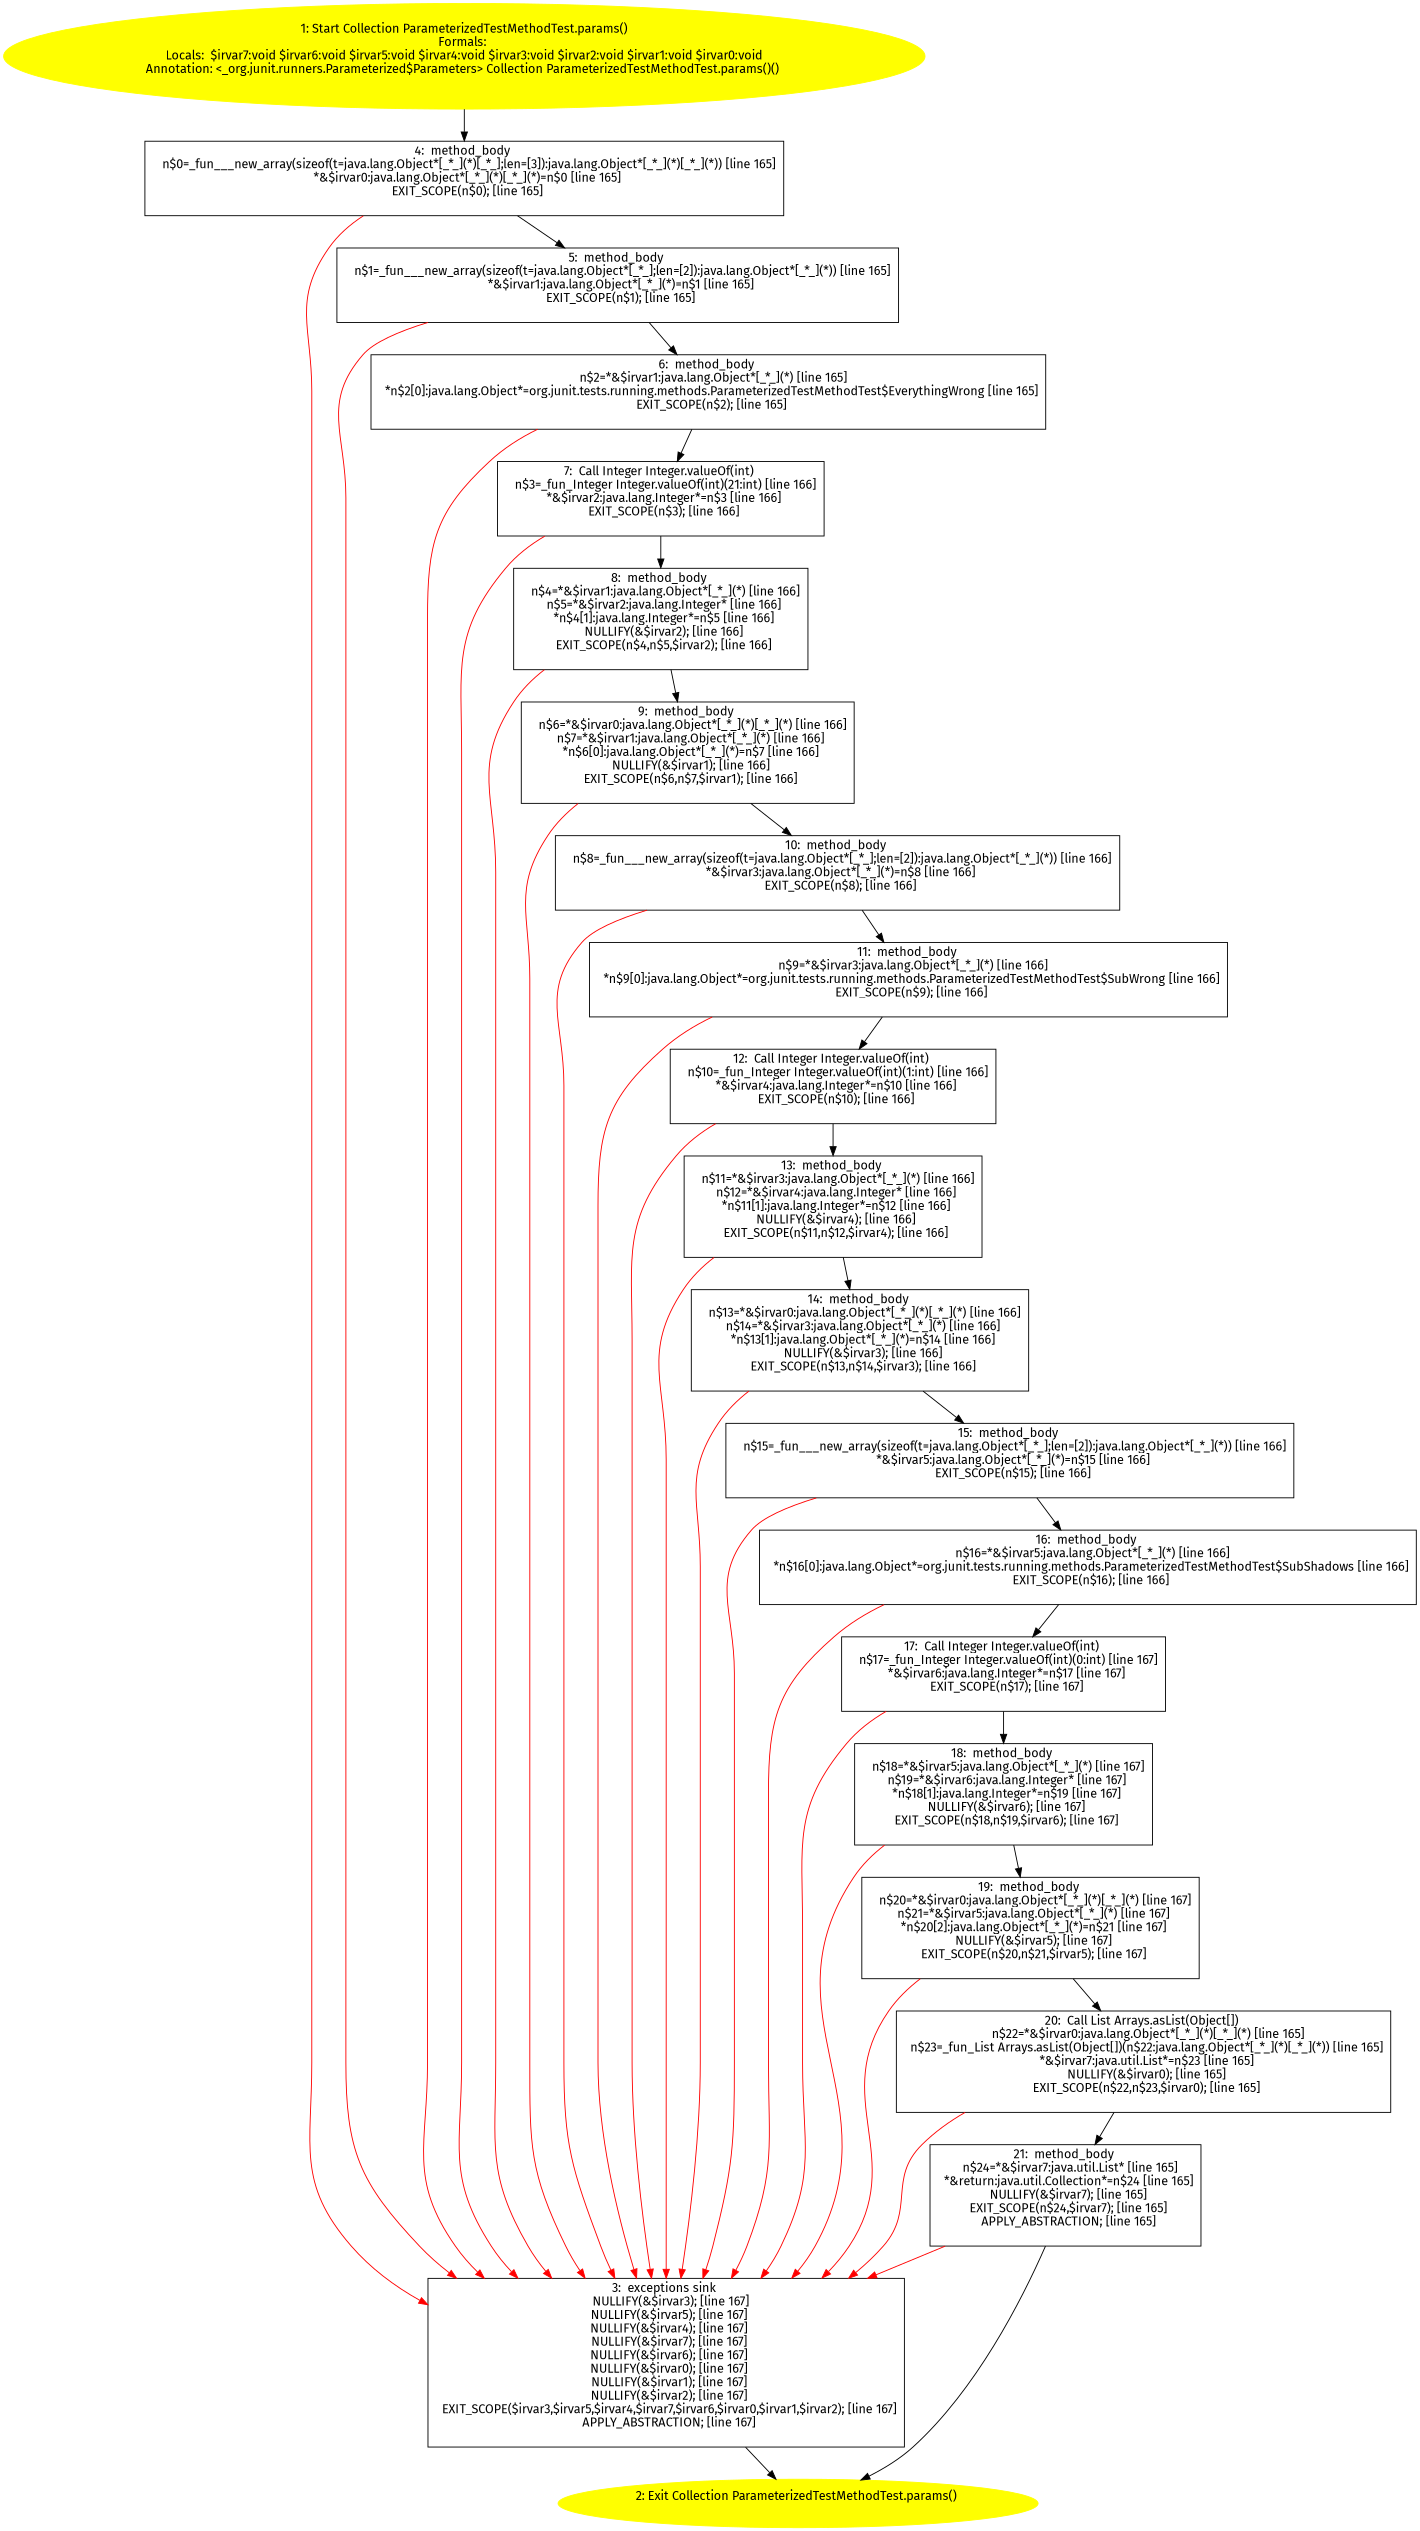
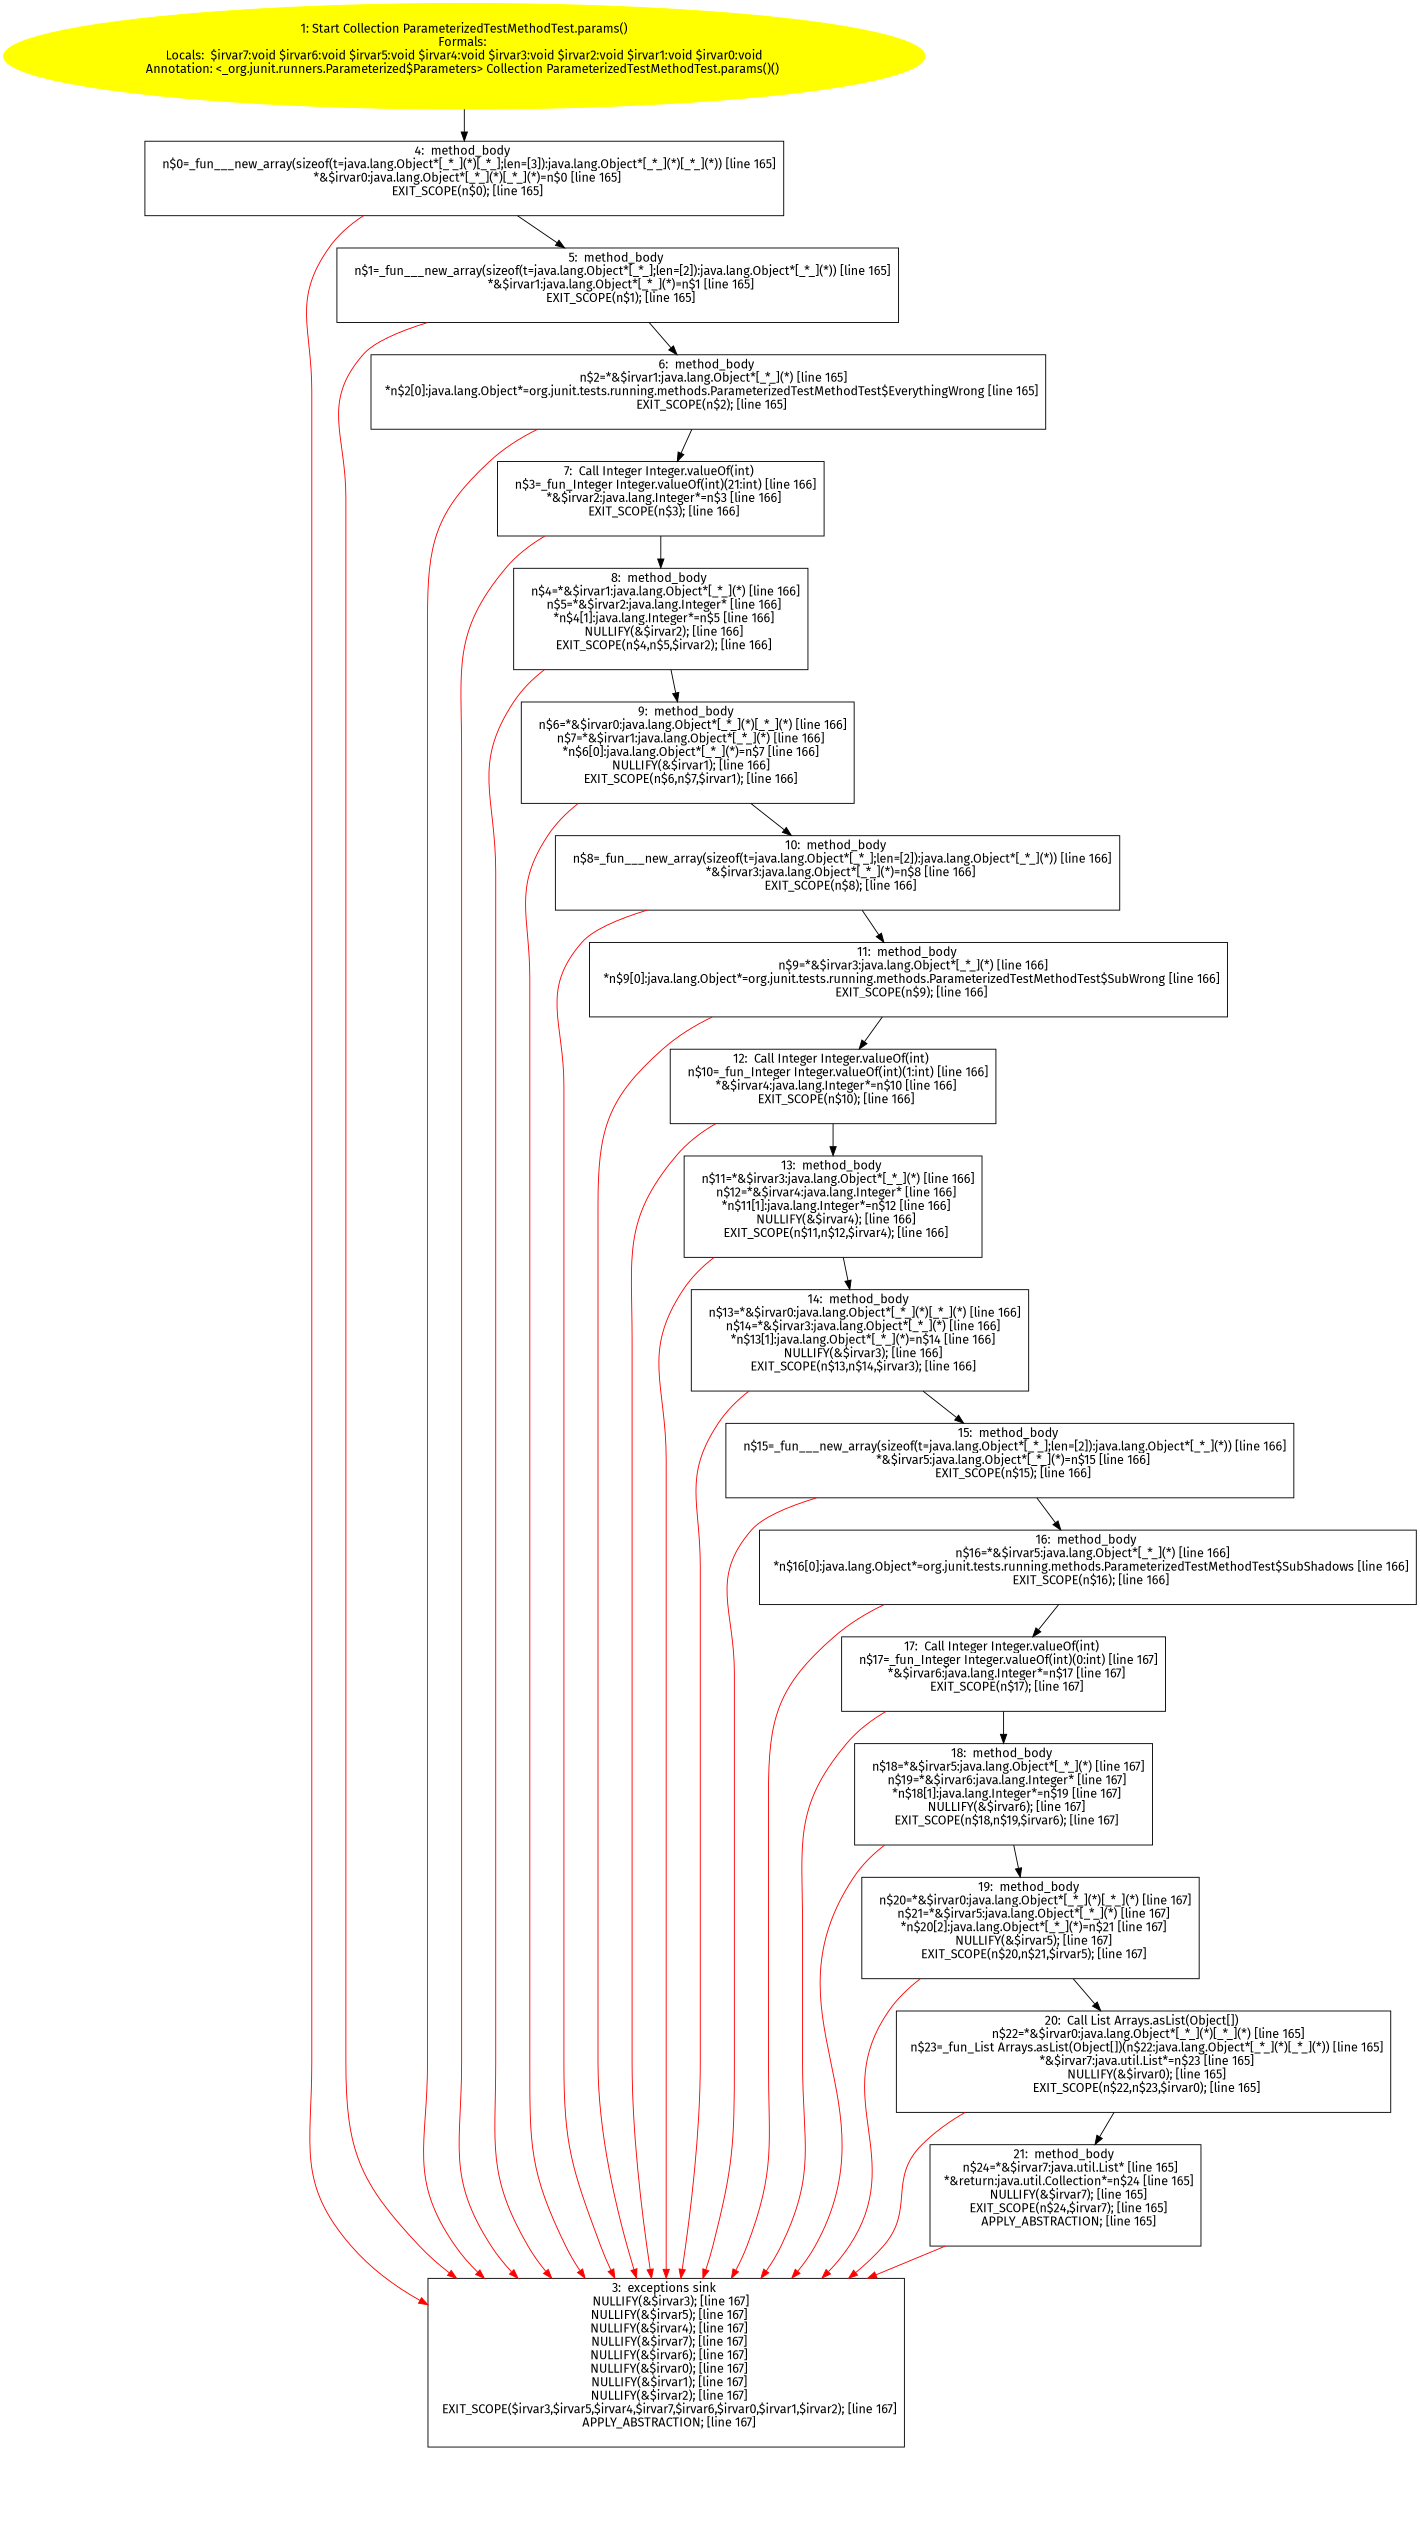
node "2: Exit Collection ParameterizedTestMethodTest.params()": removed
